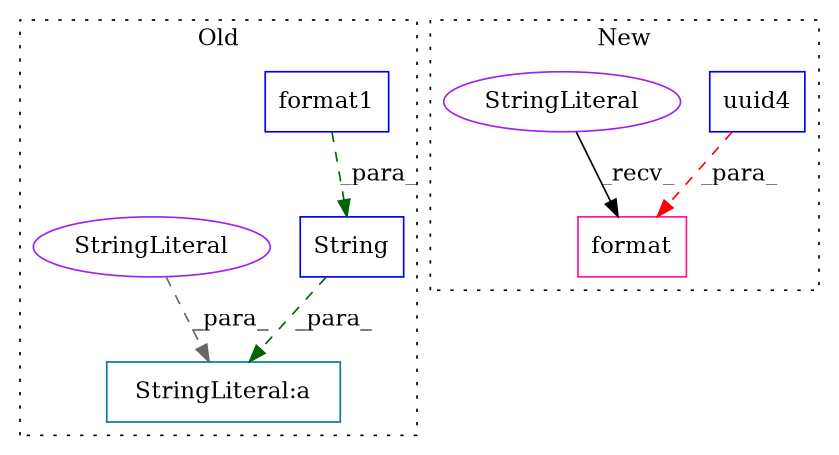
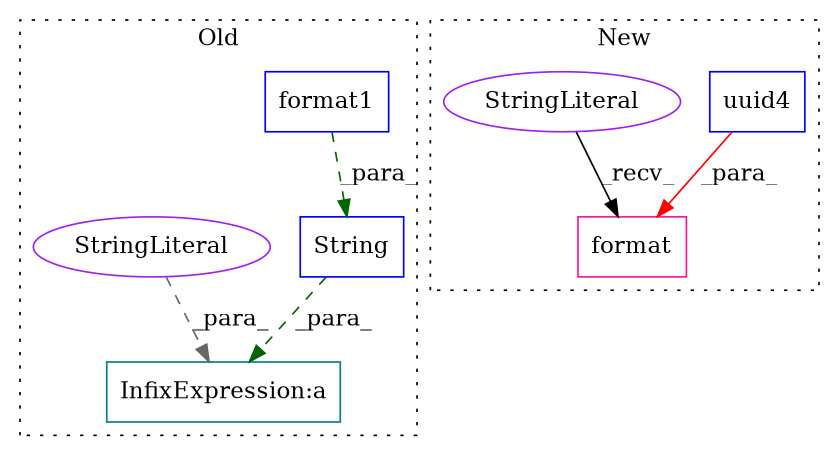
edge "uuid4" -> "format": style dashed -> solid
node "StringLiteral:a": label "StringLiteral:a" -> "InfixExpression:a"
